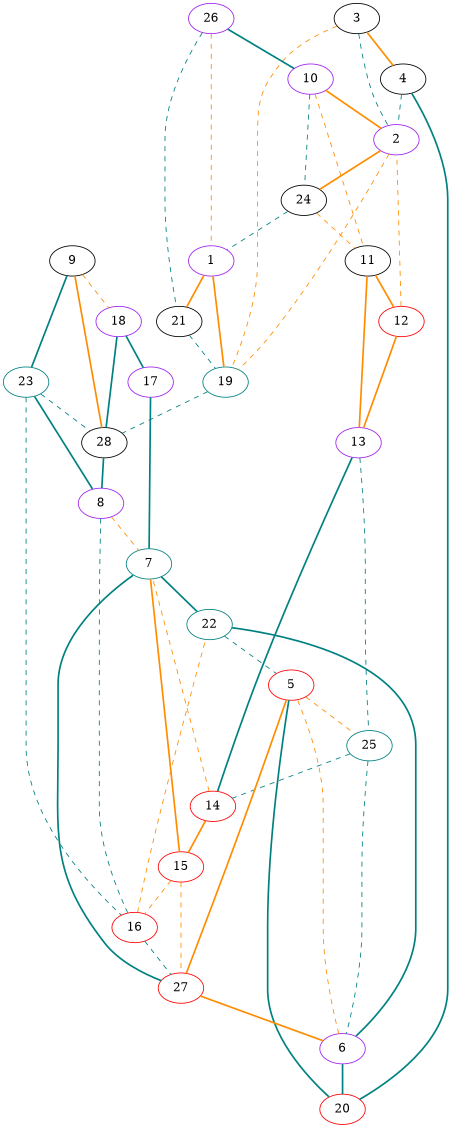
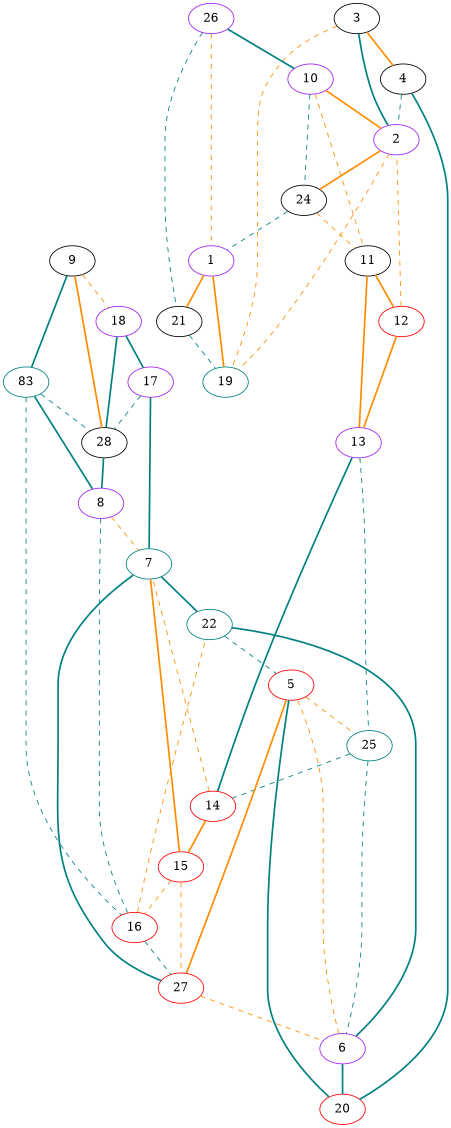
edge "3" -- "2": style dashed -> bold
node "23": label "23" -> "83"
edge "19" -- "28": now "17" -- "28"
edge "27" -- "6": style bold -> dashed
